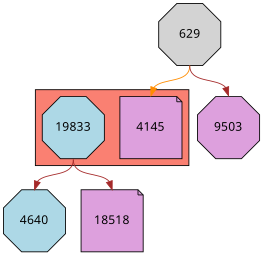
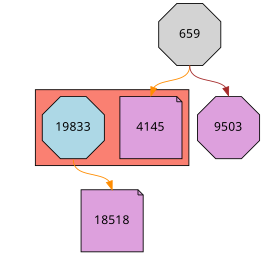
node "629": label "629" -> "659"
edge "19833" -> "18518": color brown -> darkorange
node "4640": removed
